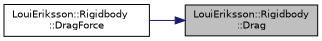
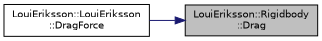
node "LouiEriksson::Rigidbody ::DragForce": label "LouiEriksson::Rigidbody ::DragForce" -> "LouiEriksson::LouiEriksson ::DragForce"
